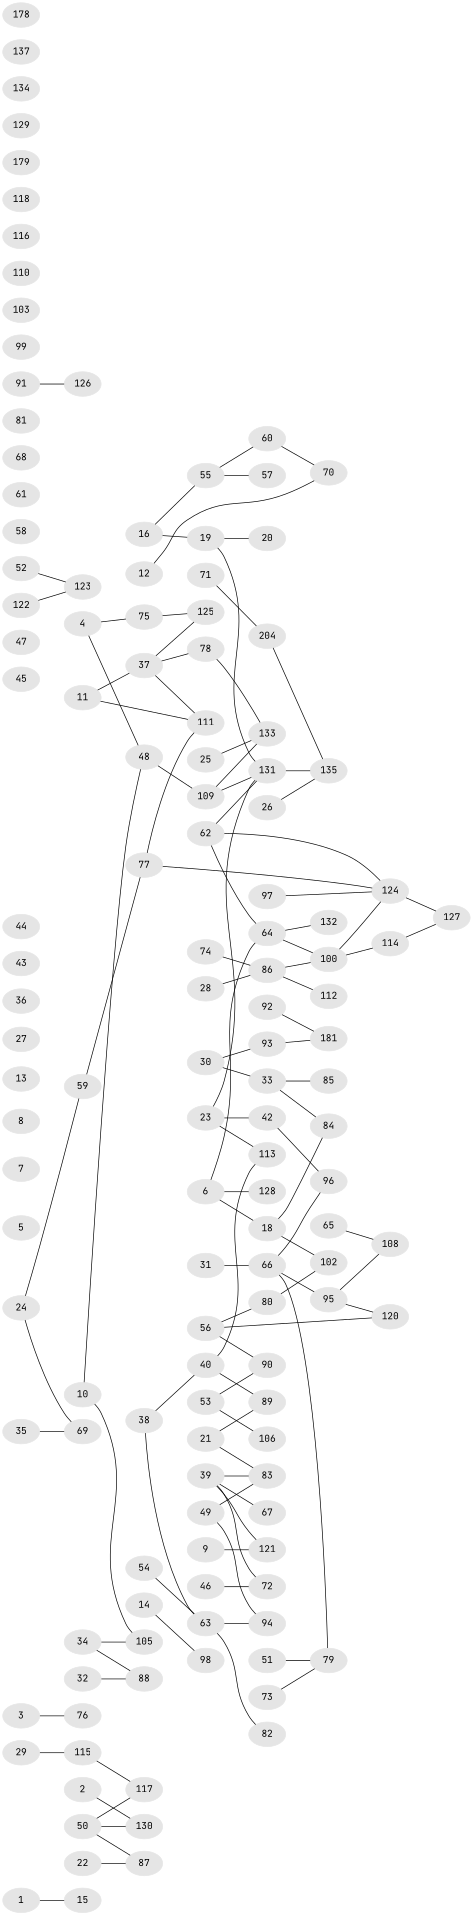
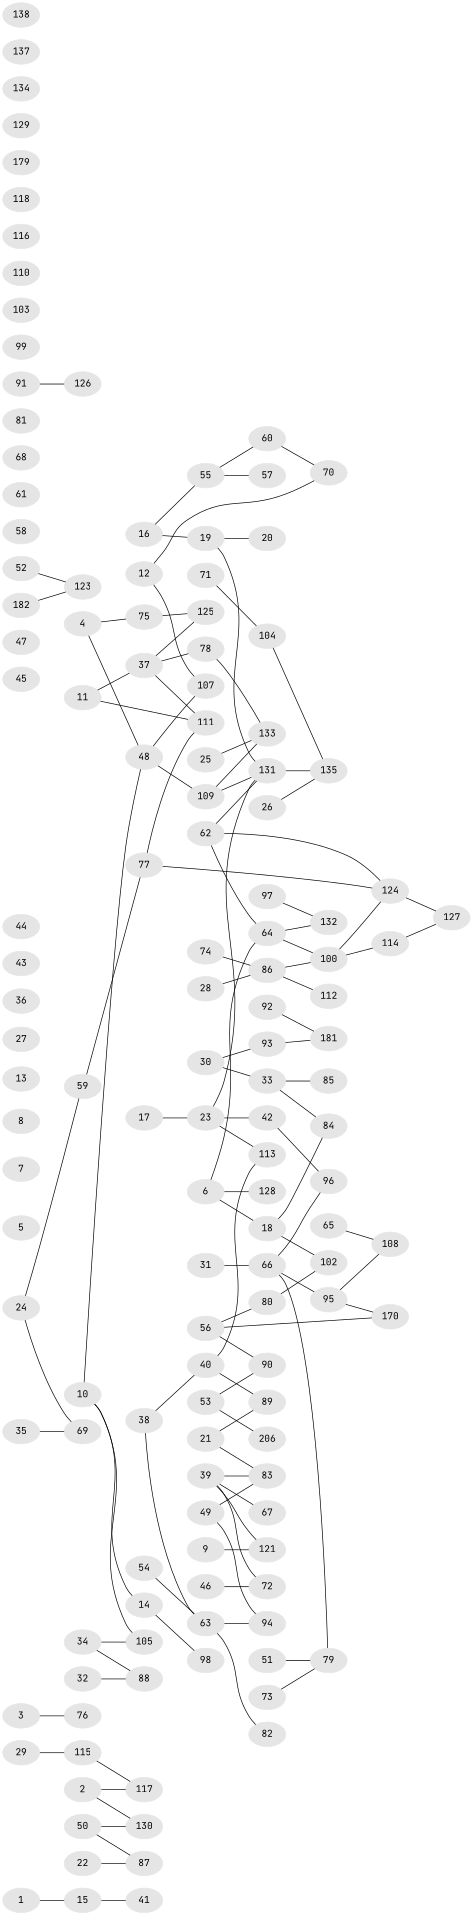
node "178": label "178" -> "138"
node "122": label "122" -> "182"
node "204": label "204" -> "104"
node "107": added
edge "124" -- "97": now "132" -- "97"
node "17": added
node "120": label "120" -> "170"
node "106": label "106" -> "206"
edge "10" -- "14": added
edge "117" -- "50": now "117" -- "2"
node "41": added
